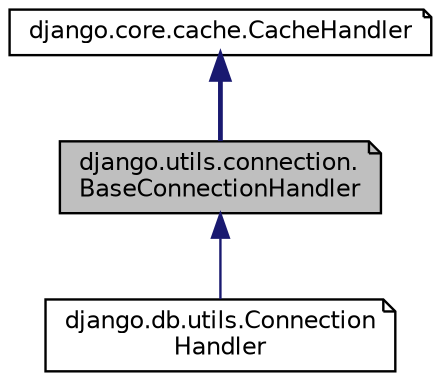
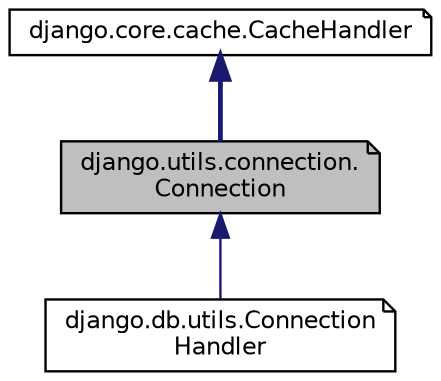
node "django.utils.connection. BaseConnectionHandler": label "django.utils.connection. BaseConnectionHandler" -> "django.utils.connection. Connection"
